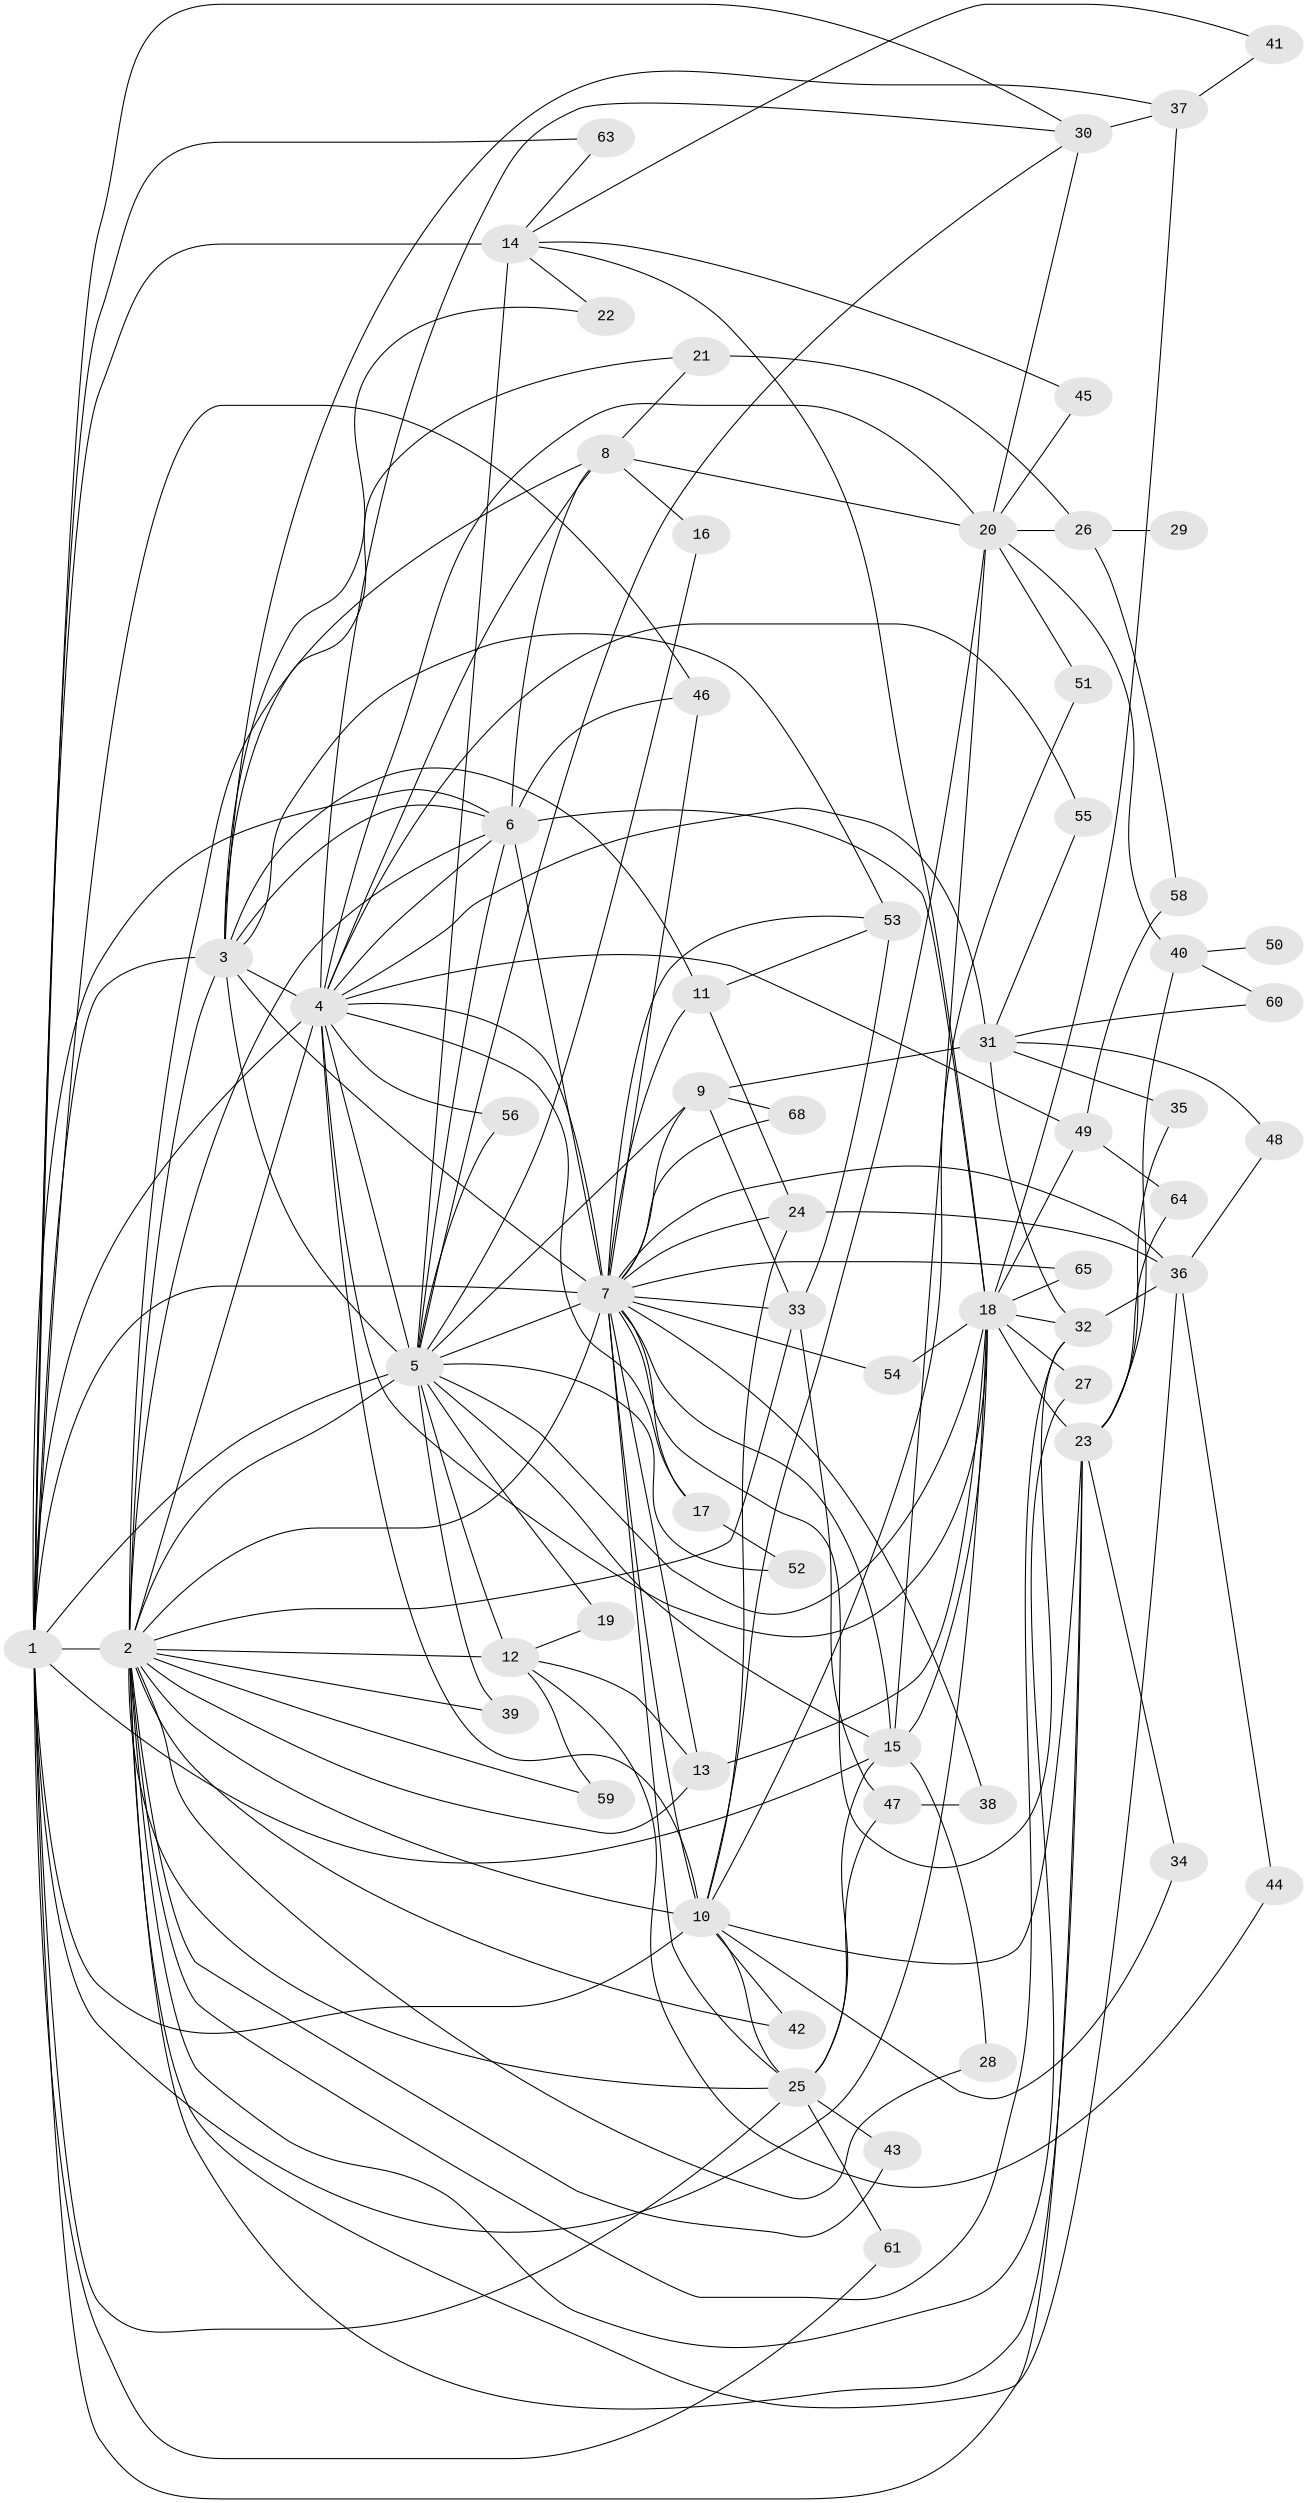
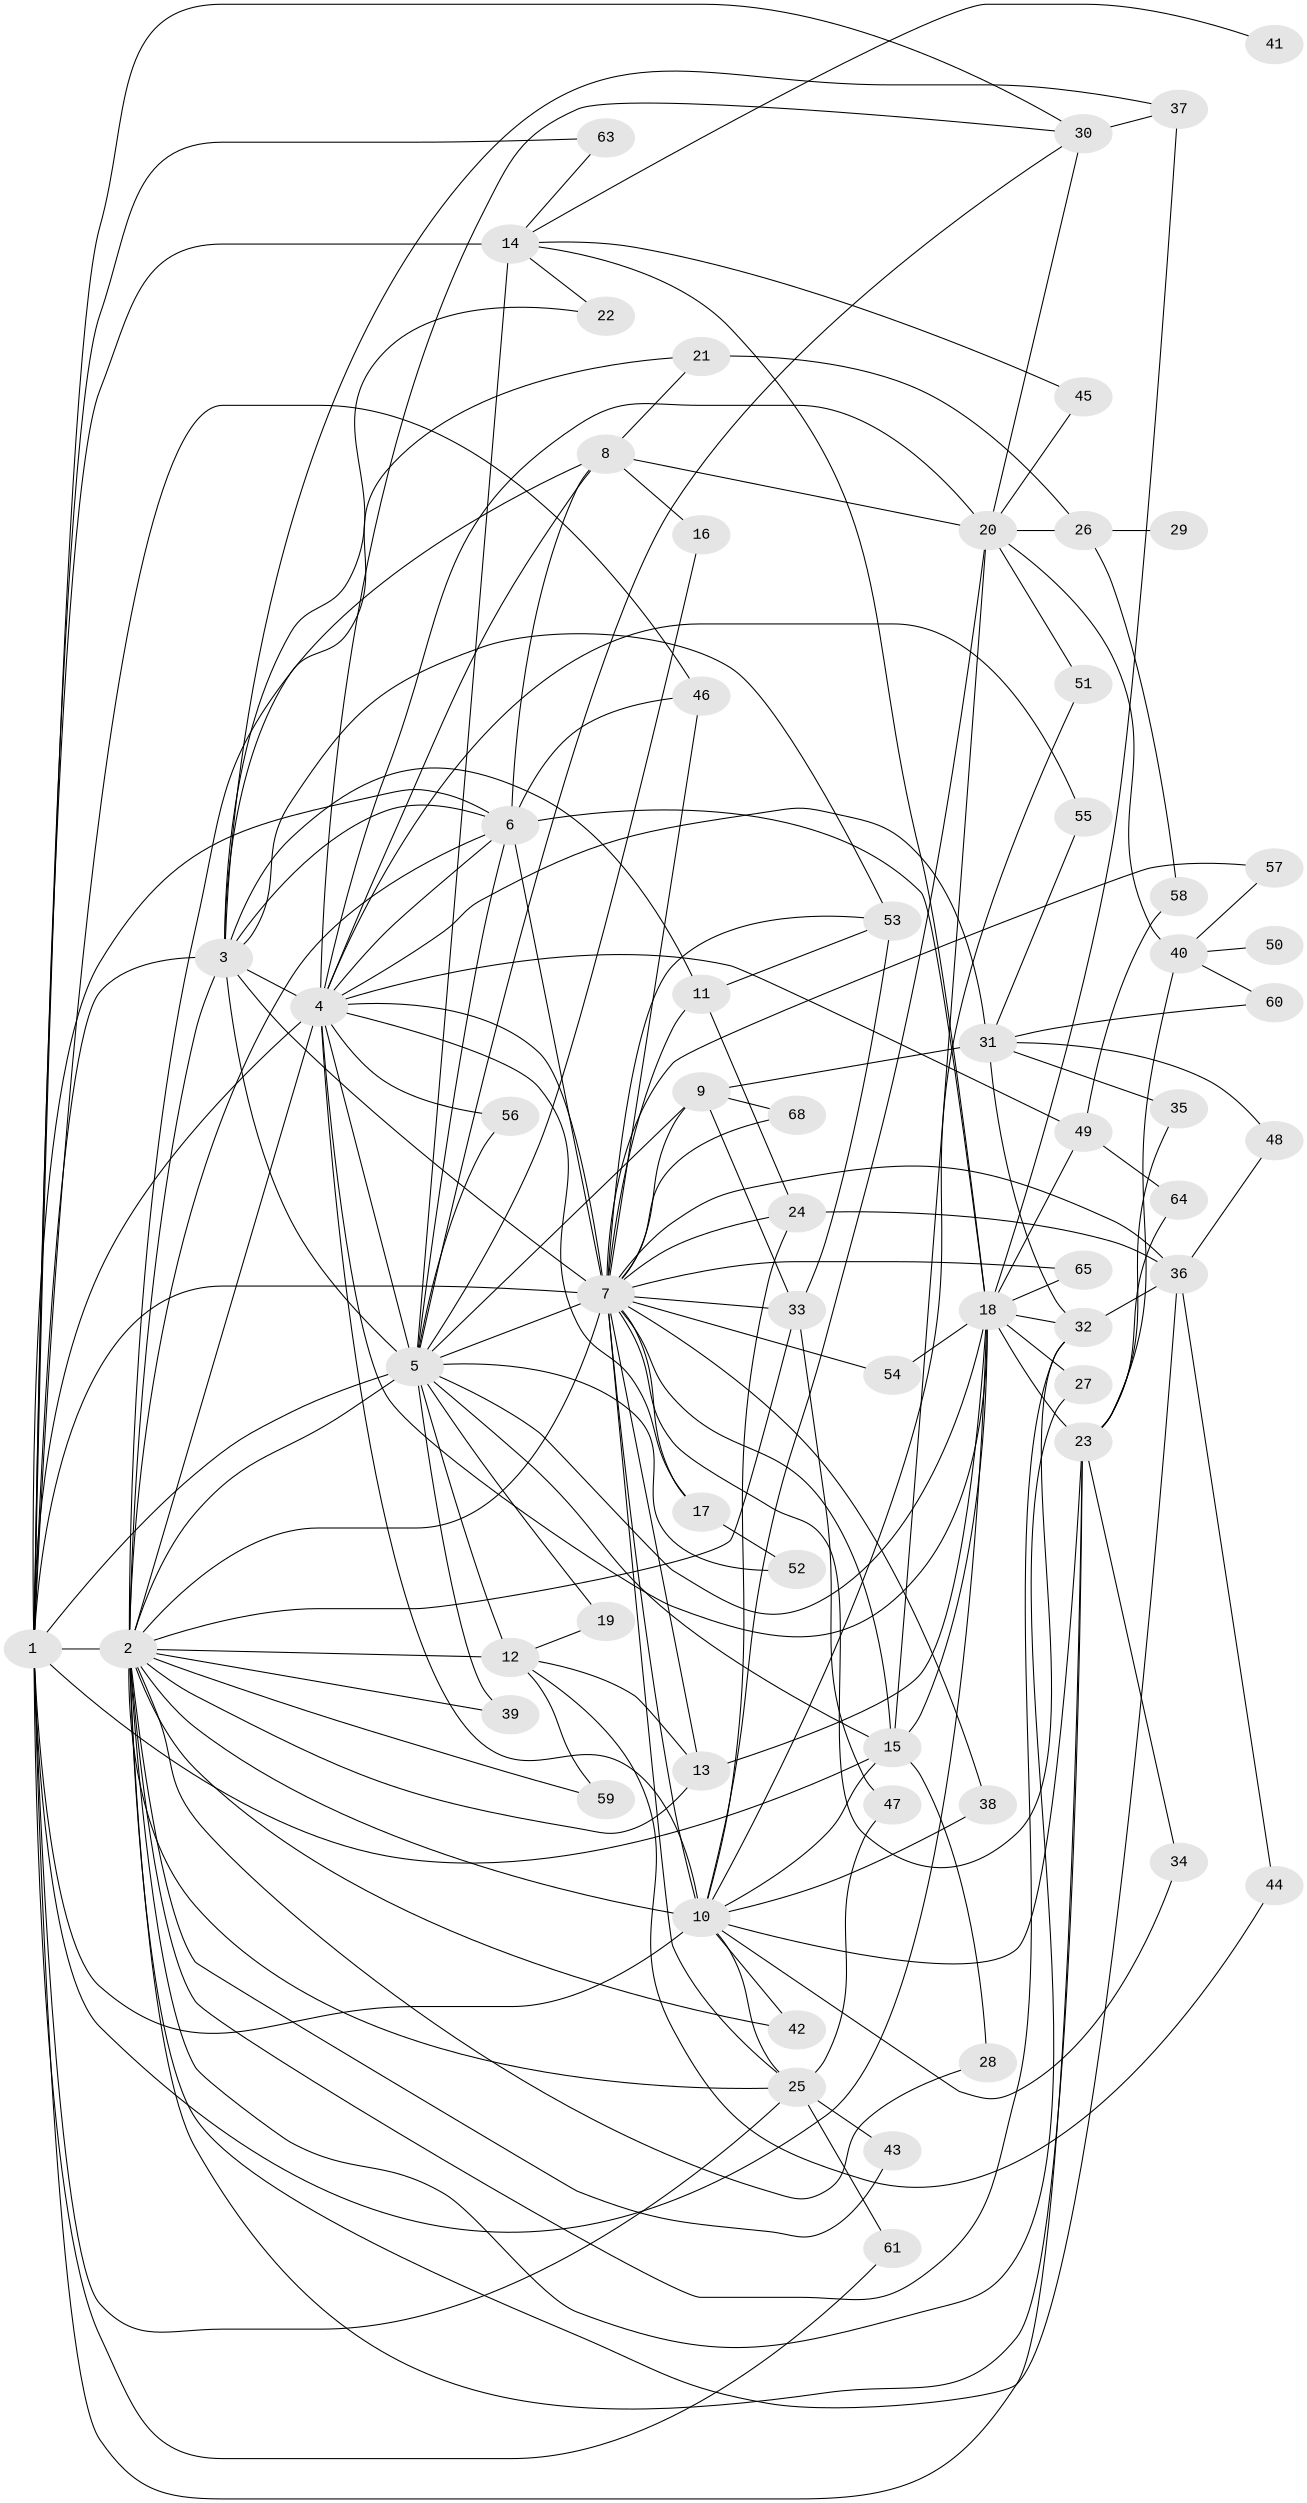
edge "41" -- "37": removed
node "57": added
edge "47" -- "38": now "10" -- "38"
edge "15" -- "25": now "15" -- "10"
